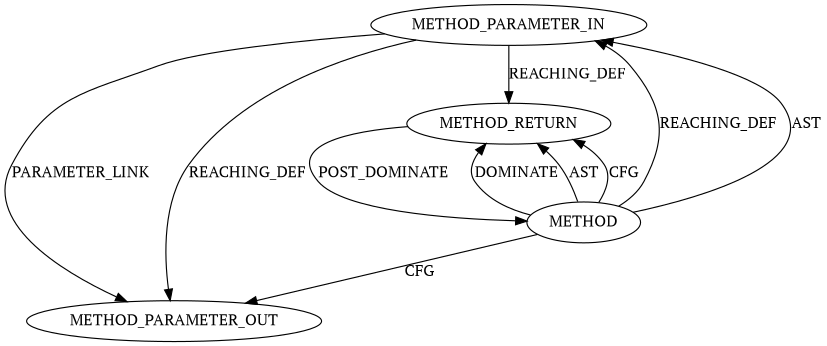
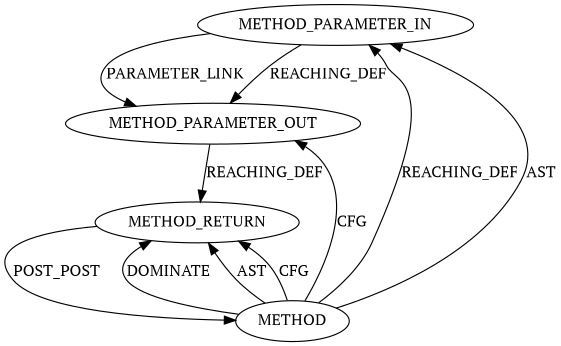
edge "METHOD_PARAMETER_IN" -> "METHOD_RETURN": now "METHOD_PARAMETER_OUT" -> "METHOD_RETURN"
edge "METHOD_RETURN" -> "METHOD": label "POST_DOMINATE" -> "POST_POST"
